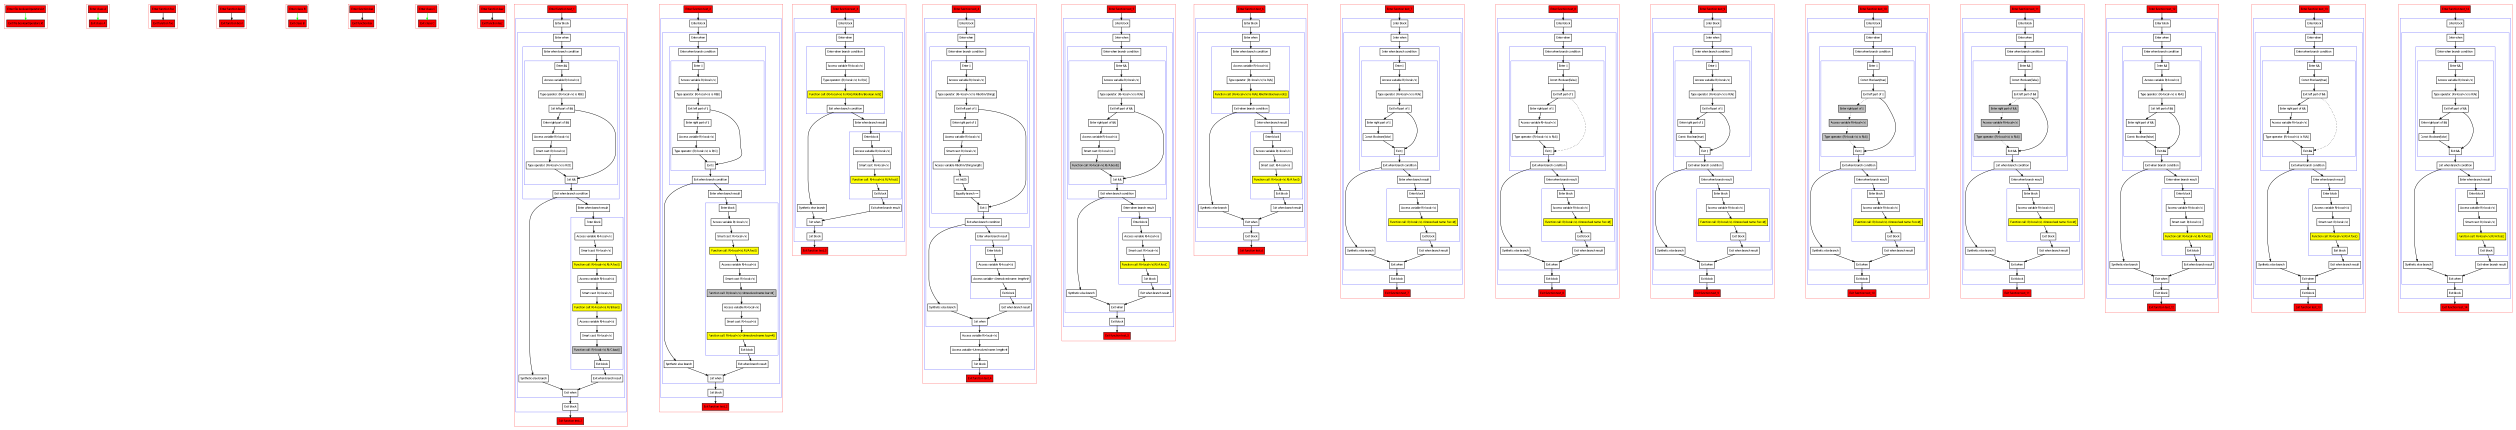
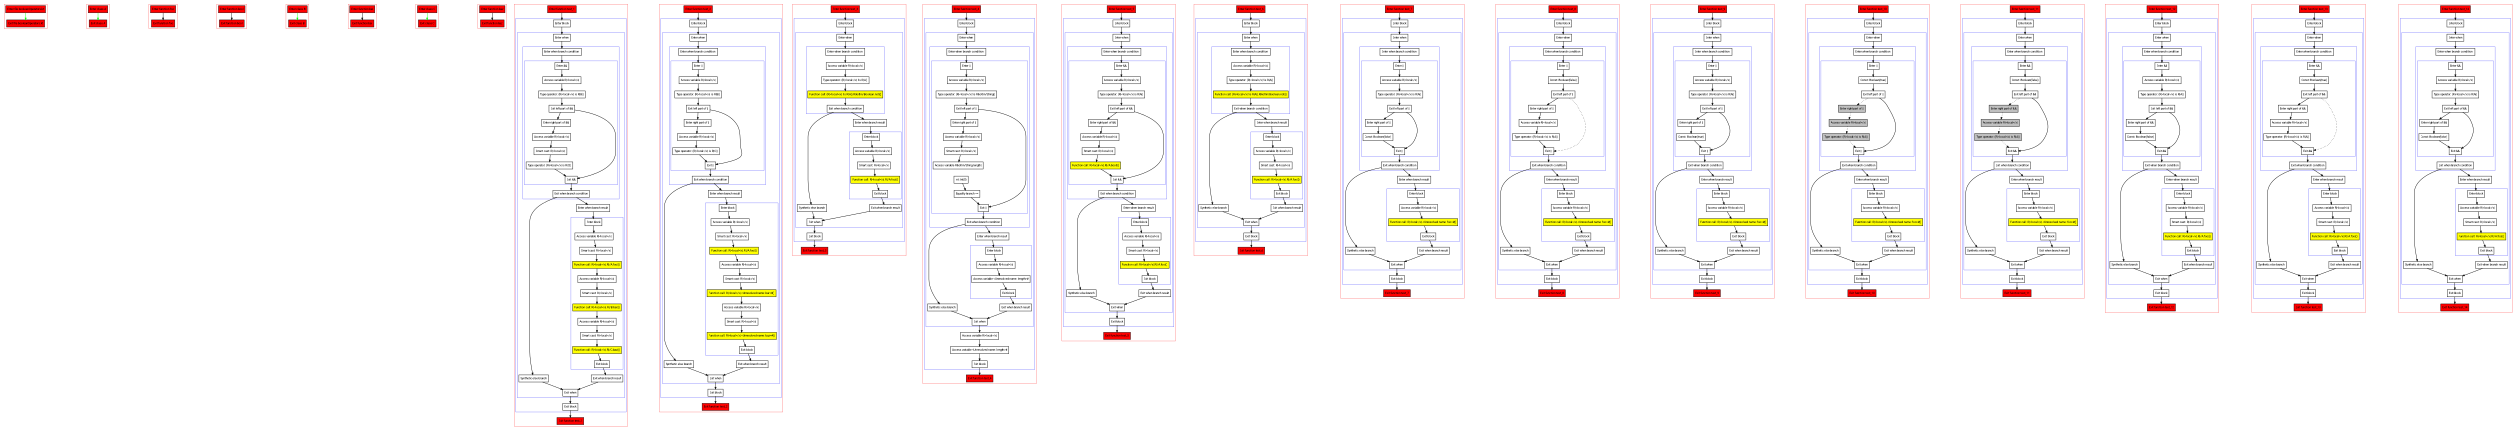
node "Function call: R|<local>/x|.R|/A.bool|()": fillcolor gray -> yellow
edge "Access variable R|kotlin/String.length|" -> "Int: Int(0)": removed
node "Function call: R|<local>/x|.<Unresolved name: bar>#()": fillcolor gray -> yellow
node "Function call: R|<local>/x|.R|/C.baz|()": fillcolor gray -> yellow
